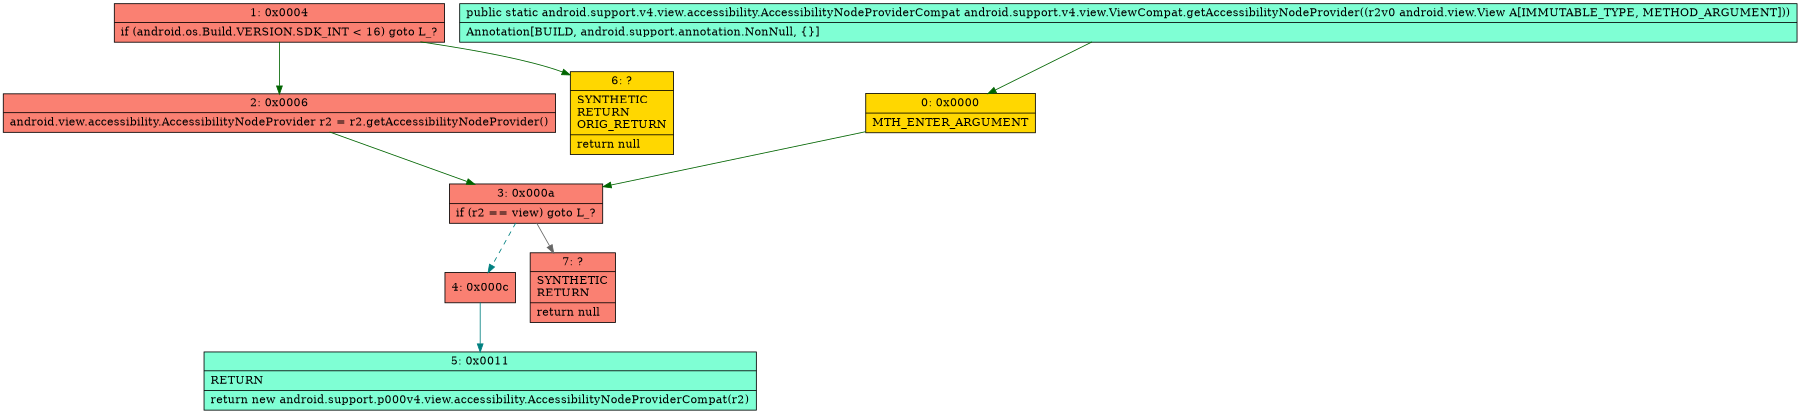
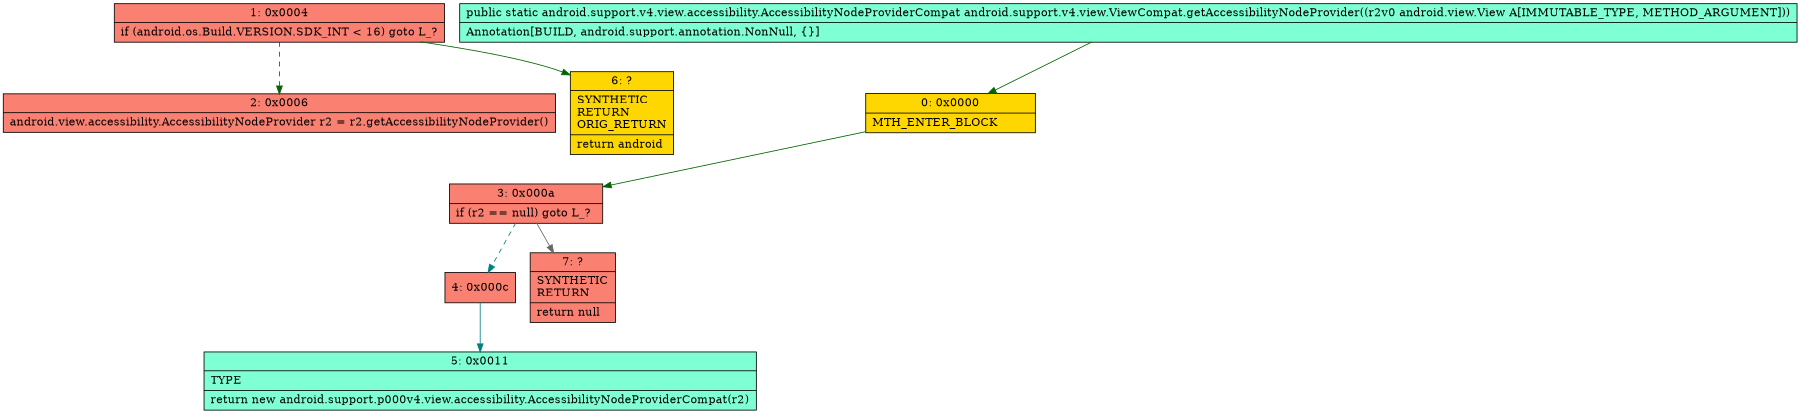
edge "1: 0x0004" -> "2: 0x0006": style solid -> dashed
node "0: 0x0000": text "MTH_ENTER_ARGUMENT" -> "MTH_ENTER_BLOCK"
node "6: ?": text "return null" -> "return android"
edge "2: 0x0006" -> "3: 0x000a": removed
node "3: 0x000a": text "if (r2 == view) goto L_?" -> "if (r2 == null) goto L_?"
node "5: 0x0011": text "RETURN" -> "TYPE"
